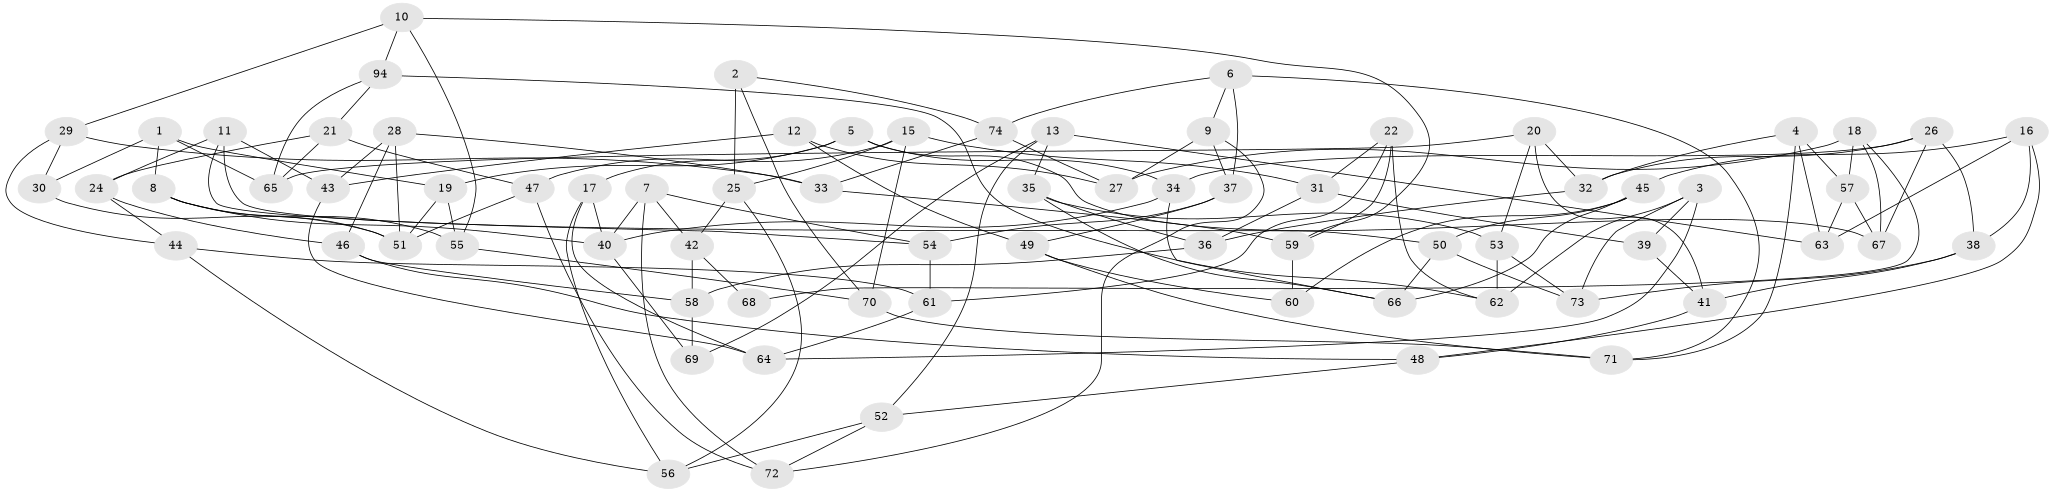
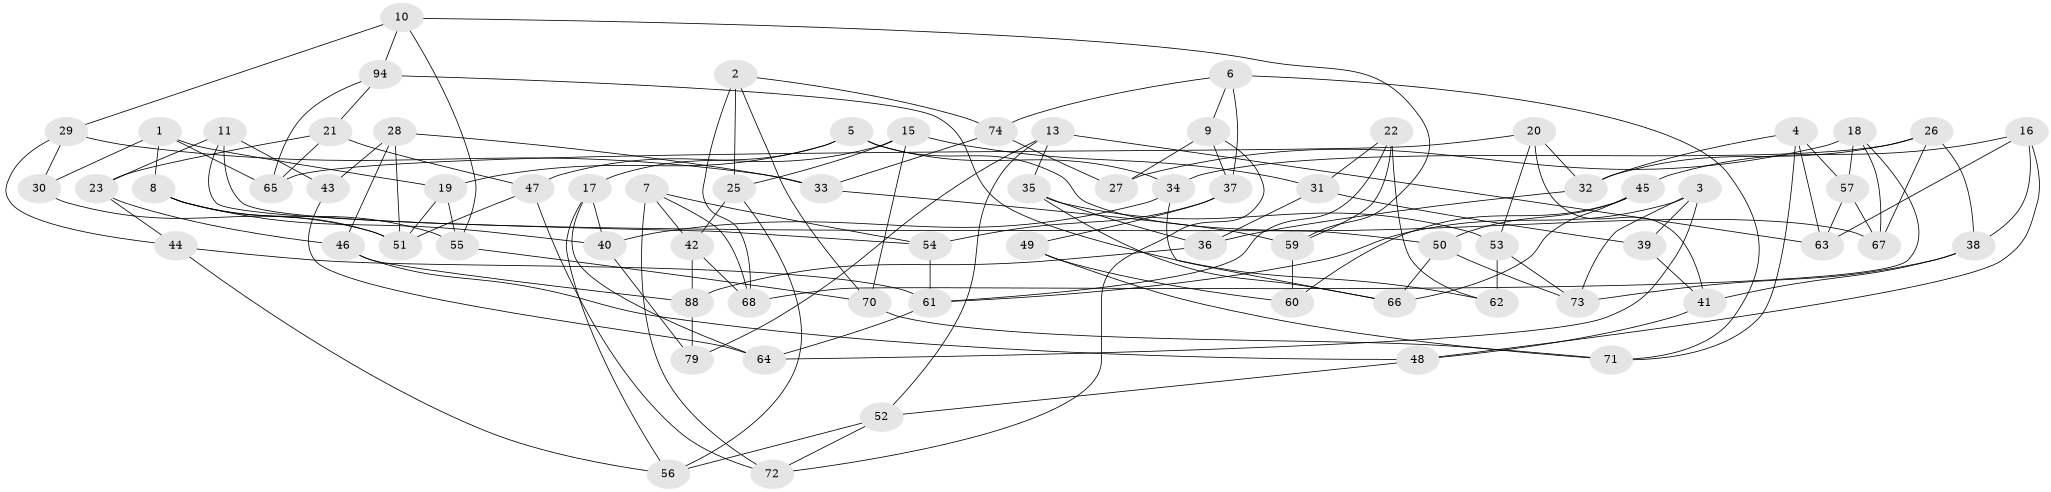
node "12": removed
node "24": label "24" -> "23"
edge "2" -- "68": added
edge "7" -- "40": now "7" -- "68"
edge "3" -- "62": now "3" -- "61"
node "58": label "58" -> "88"
node "69": label "69" -> "79"
